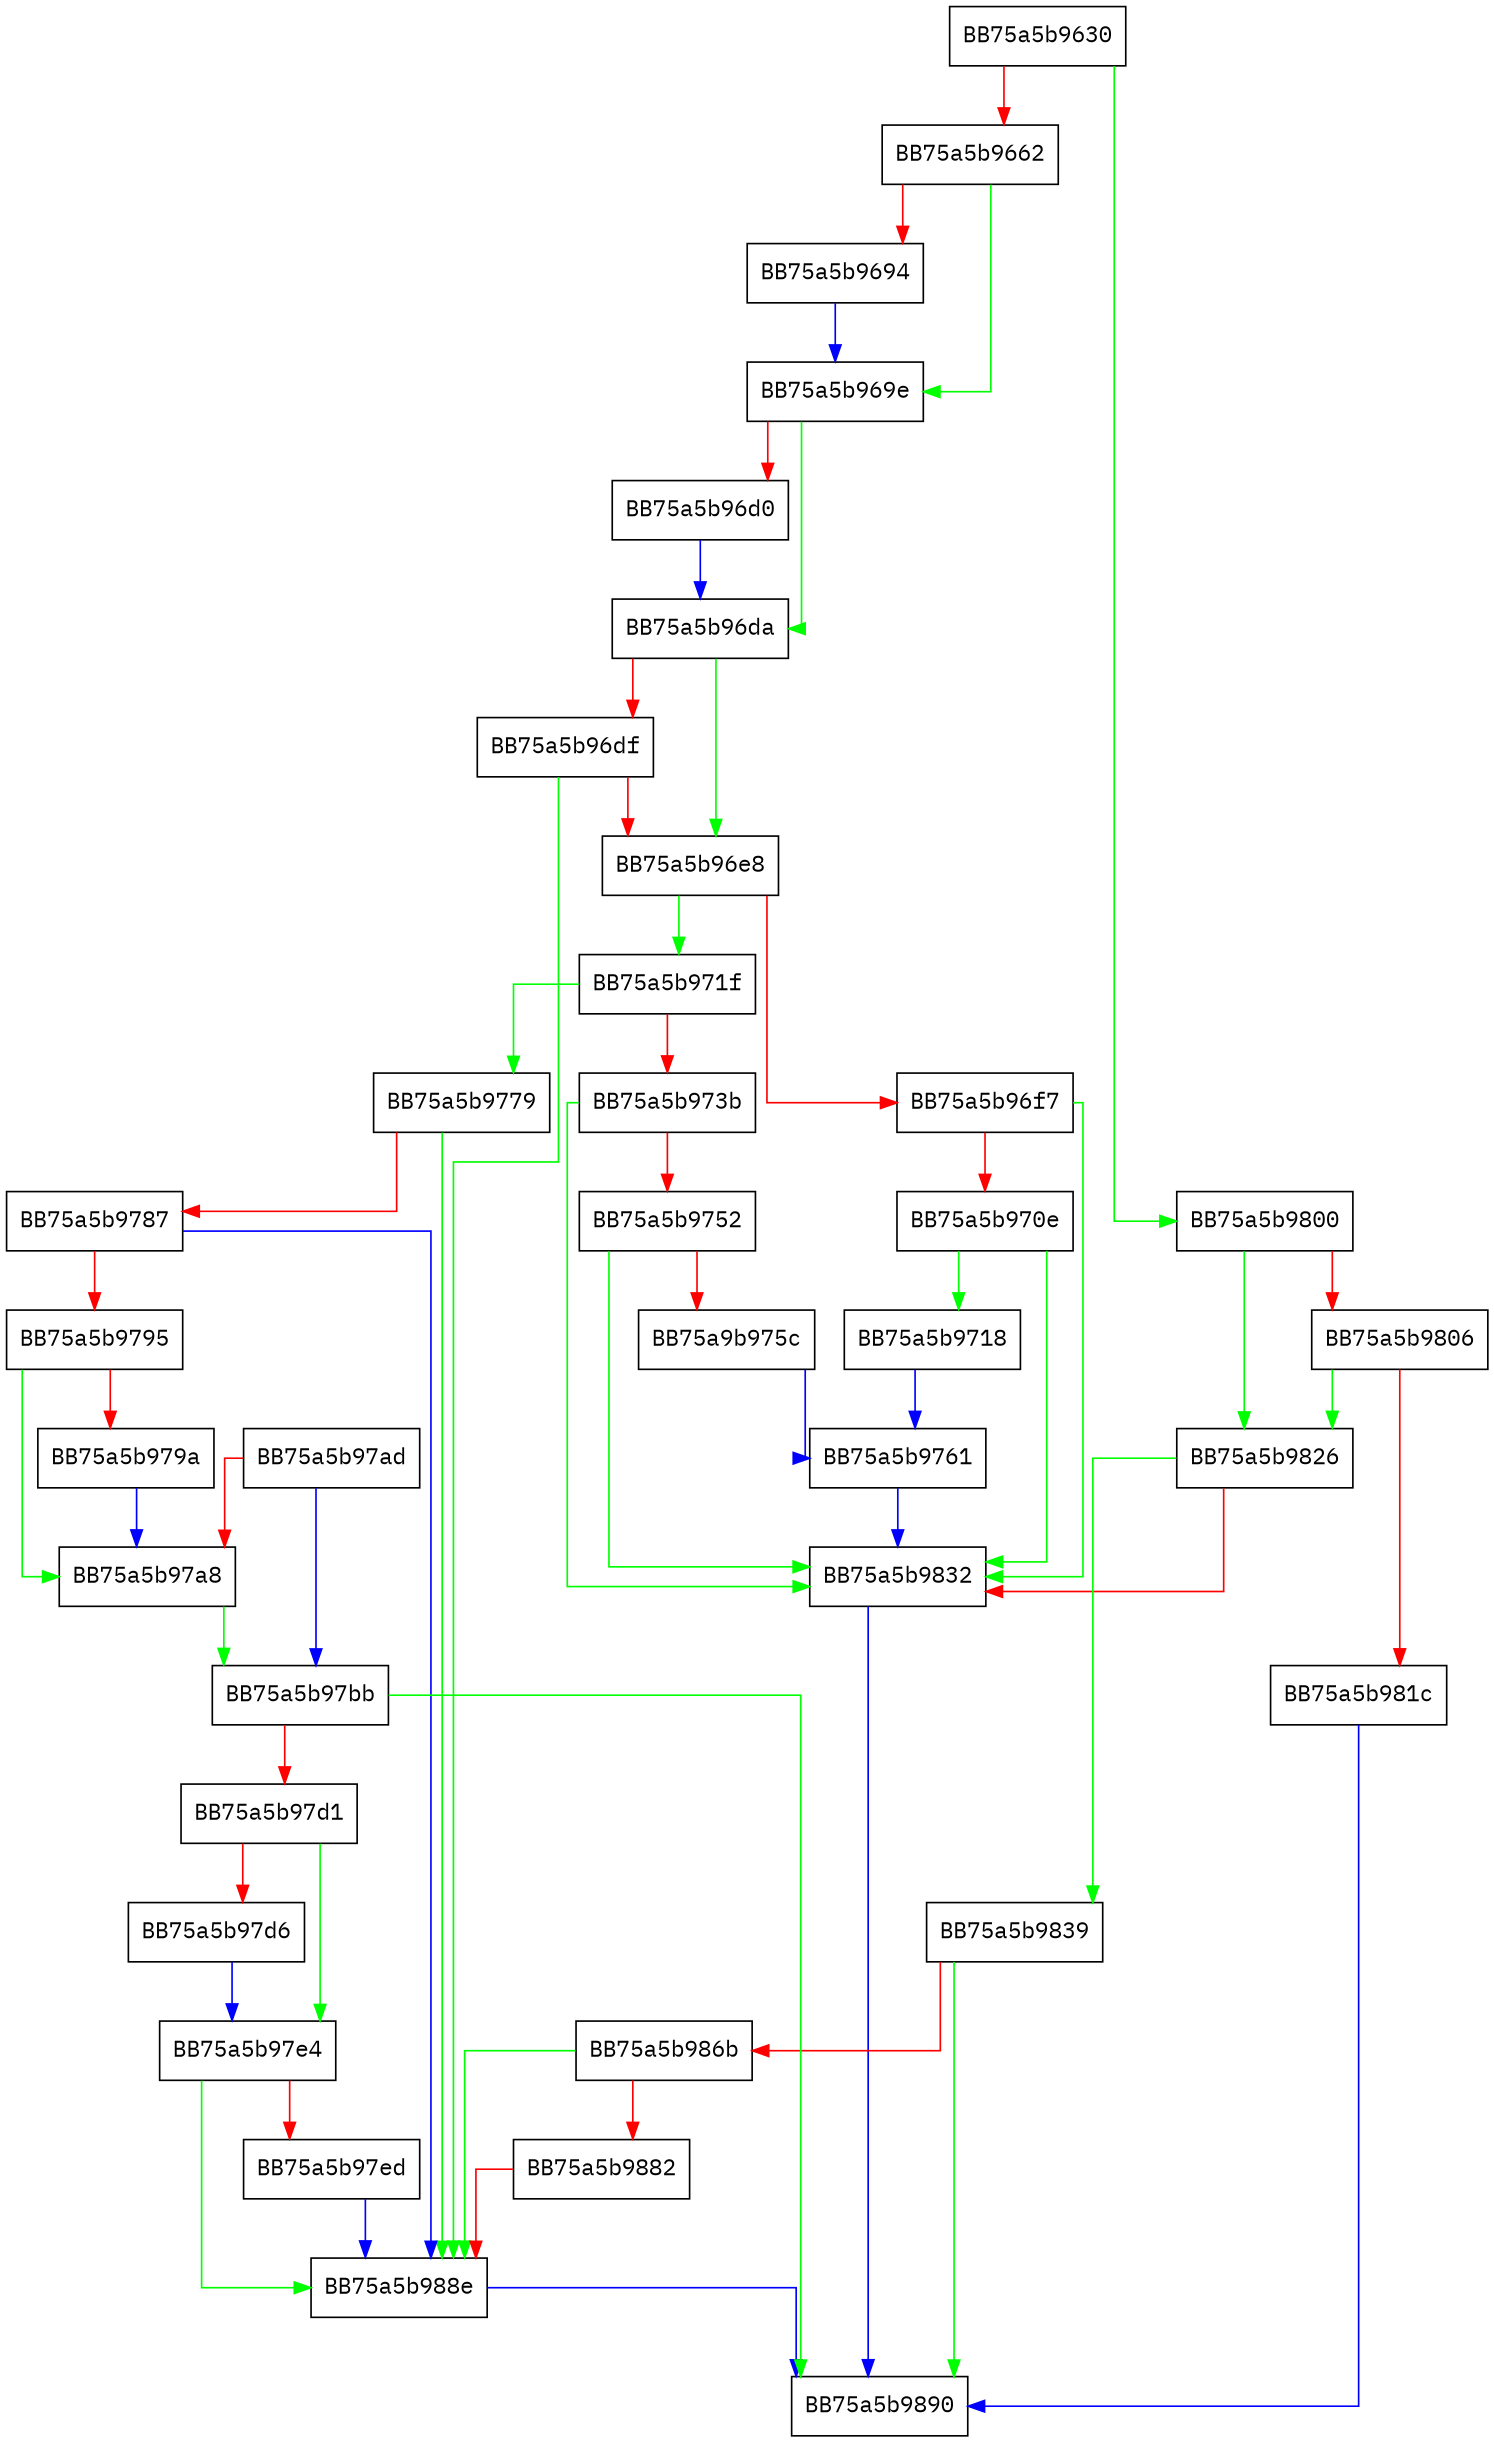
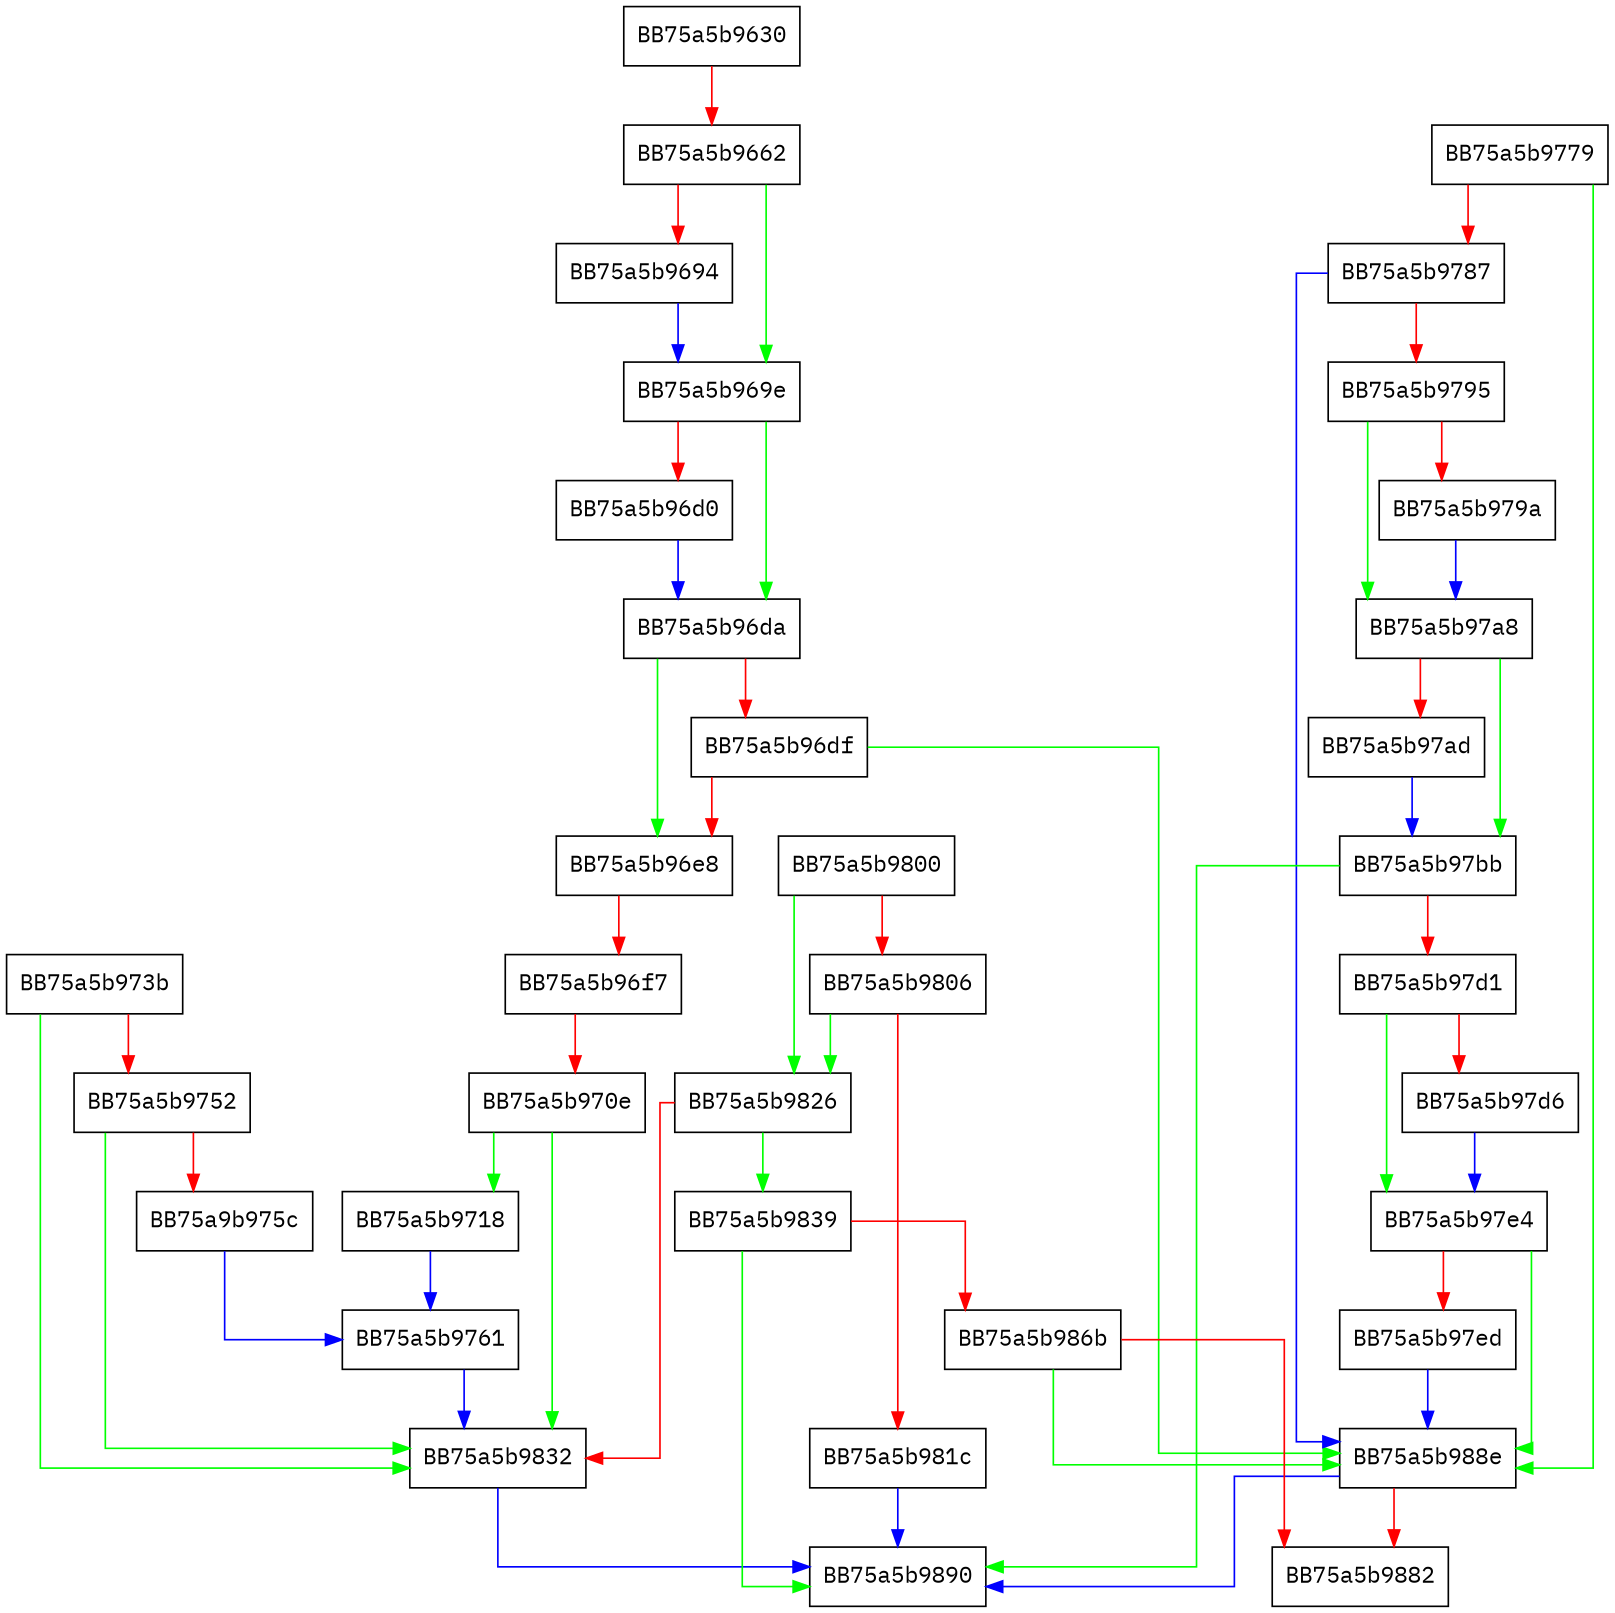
edge "BB75a5b9630" -> "BB75a5b9800": removed
node "BB75a5b971f": removed
edge "BB75a5b96f7" -> "BB75a5b9832": removed
edge "BB75a5b97ad" -> "BB75a5b97a8": reversed
edge "BB75a5b9882" -> "BB75a5b988e": reversed
